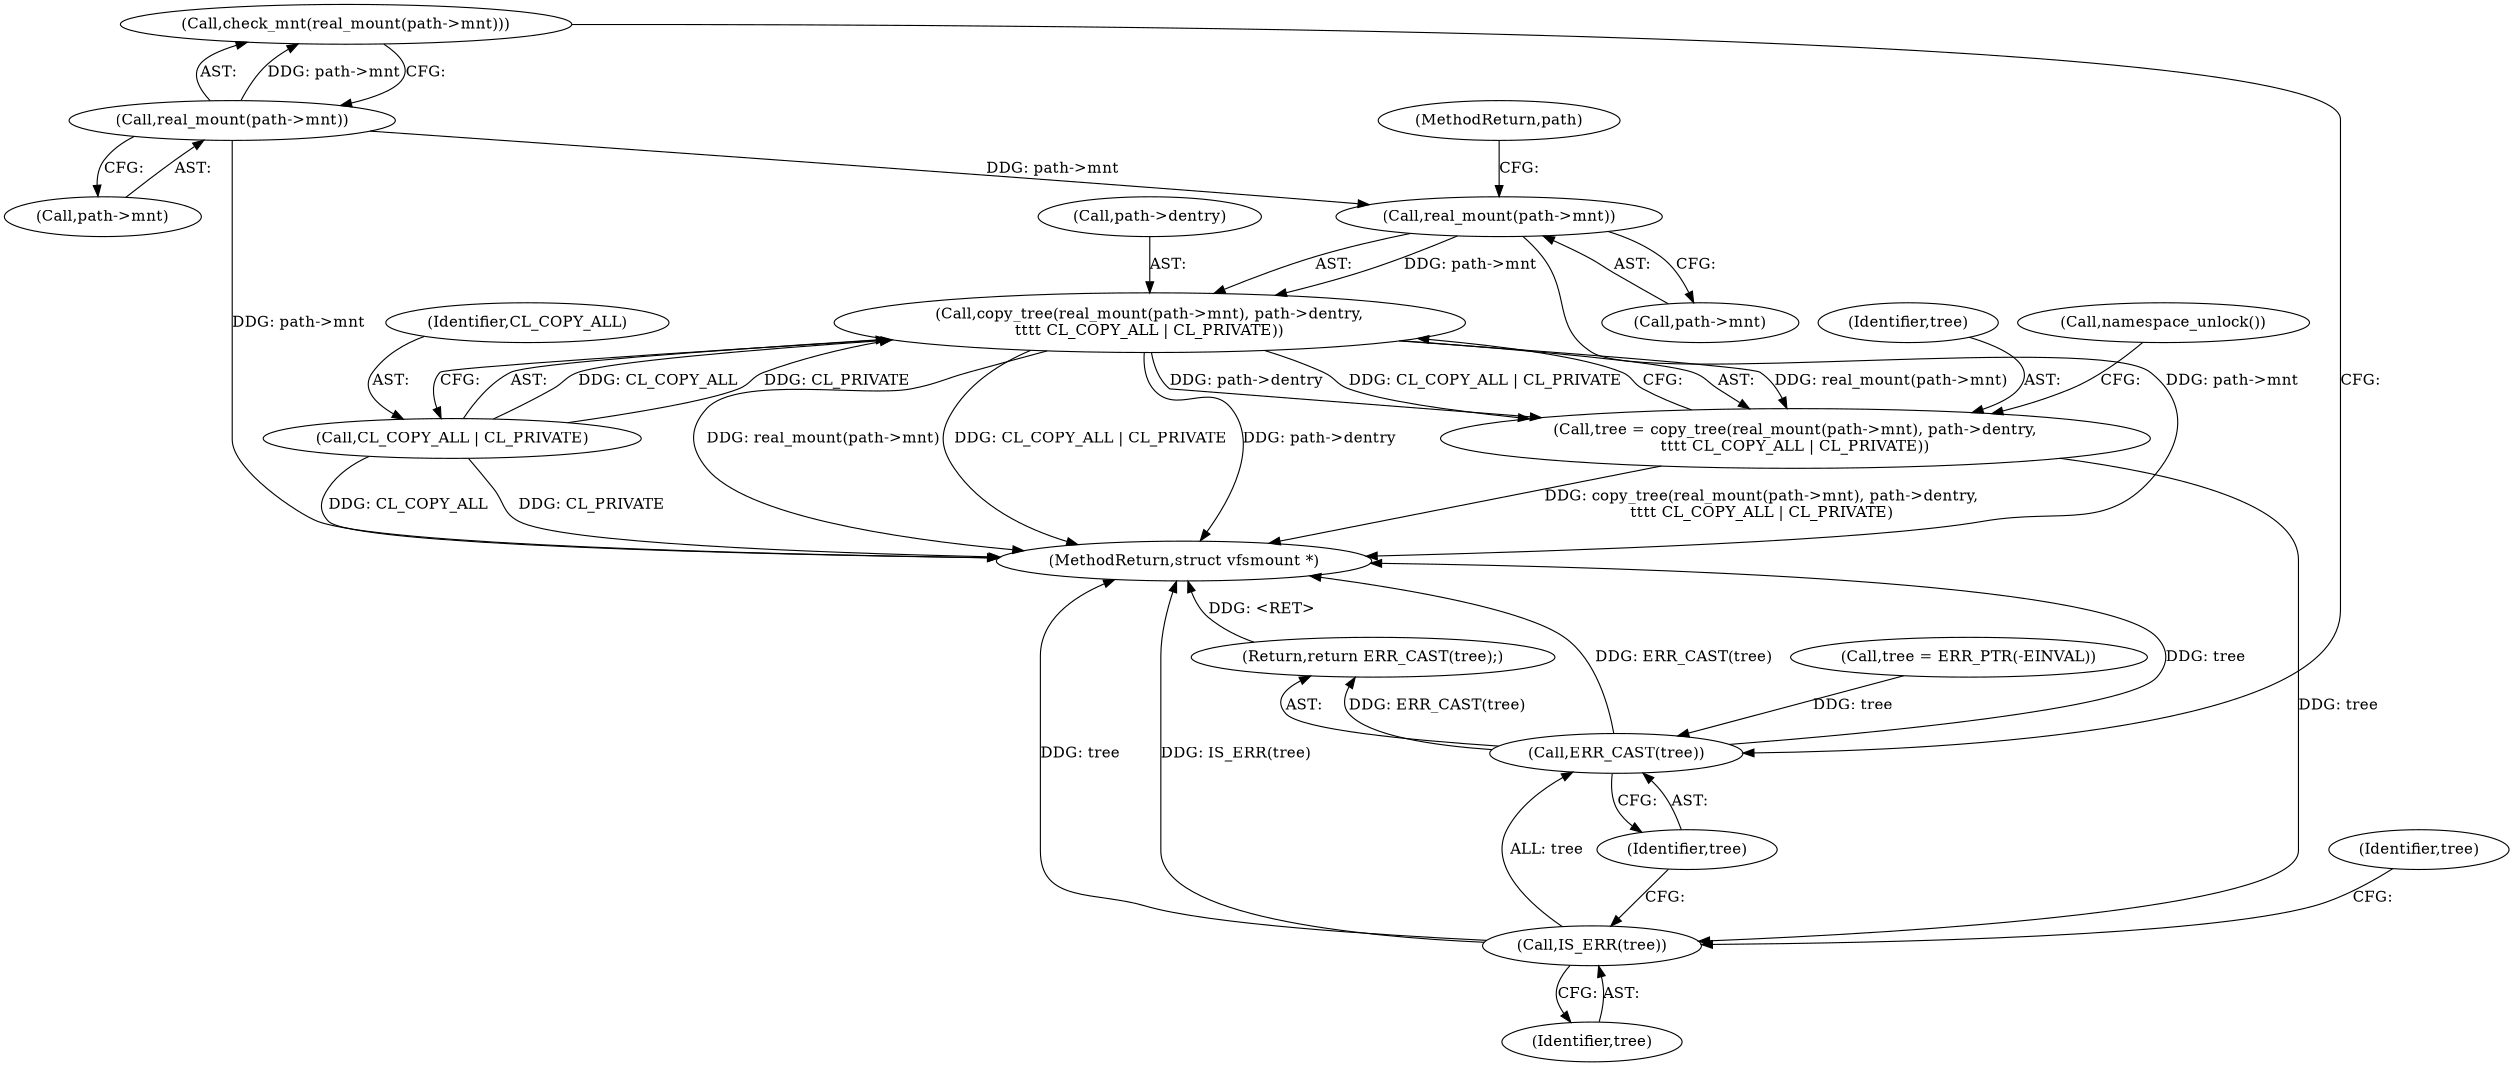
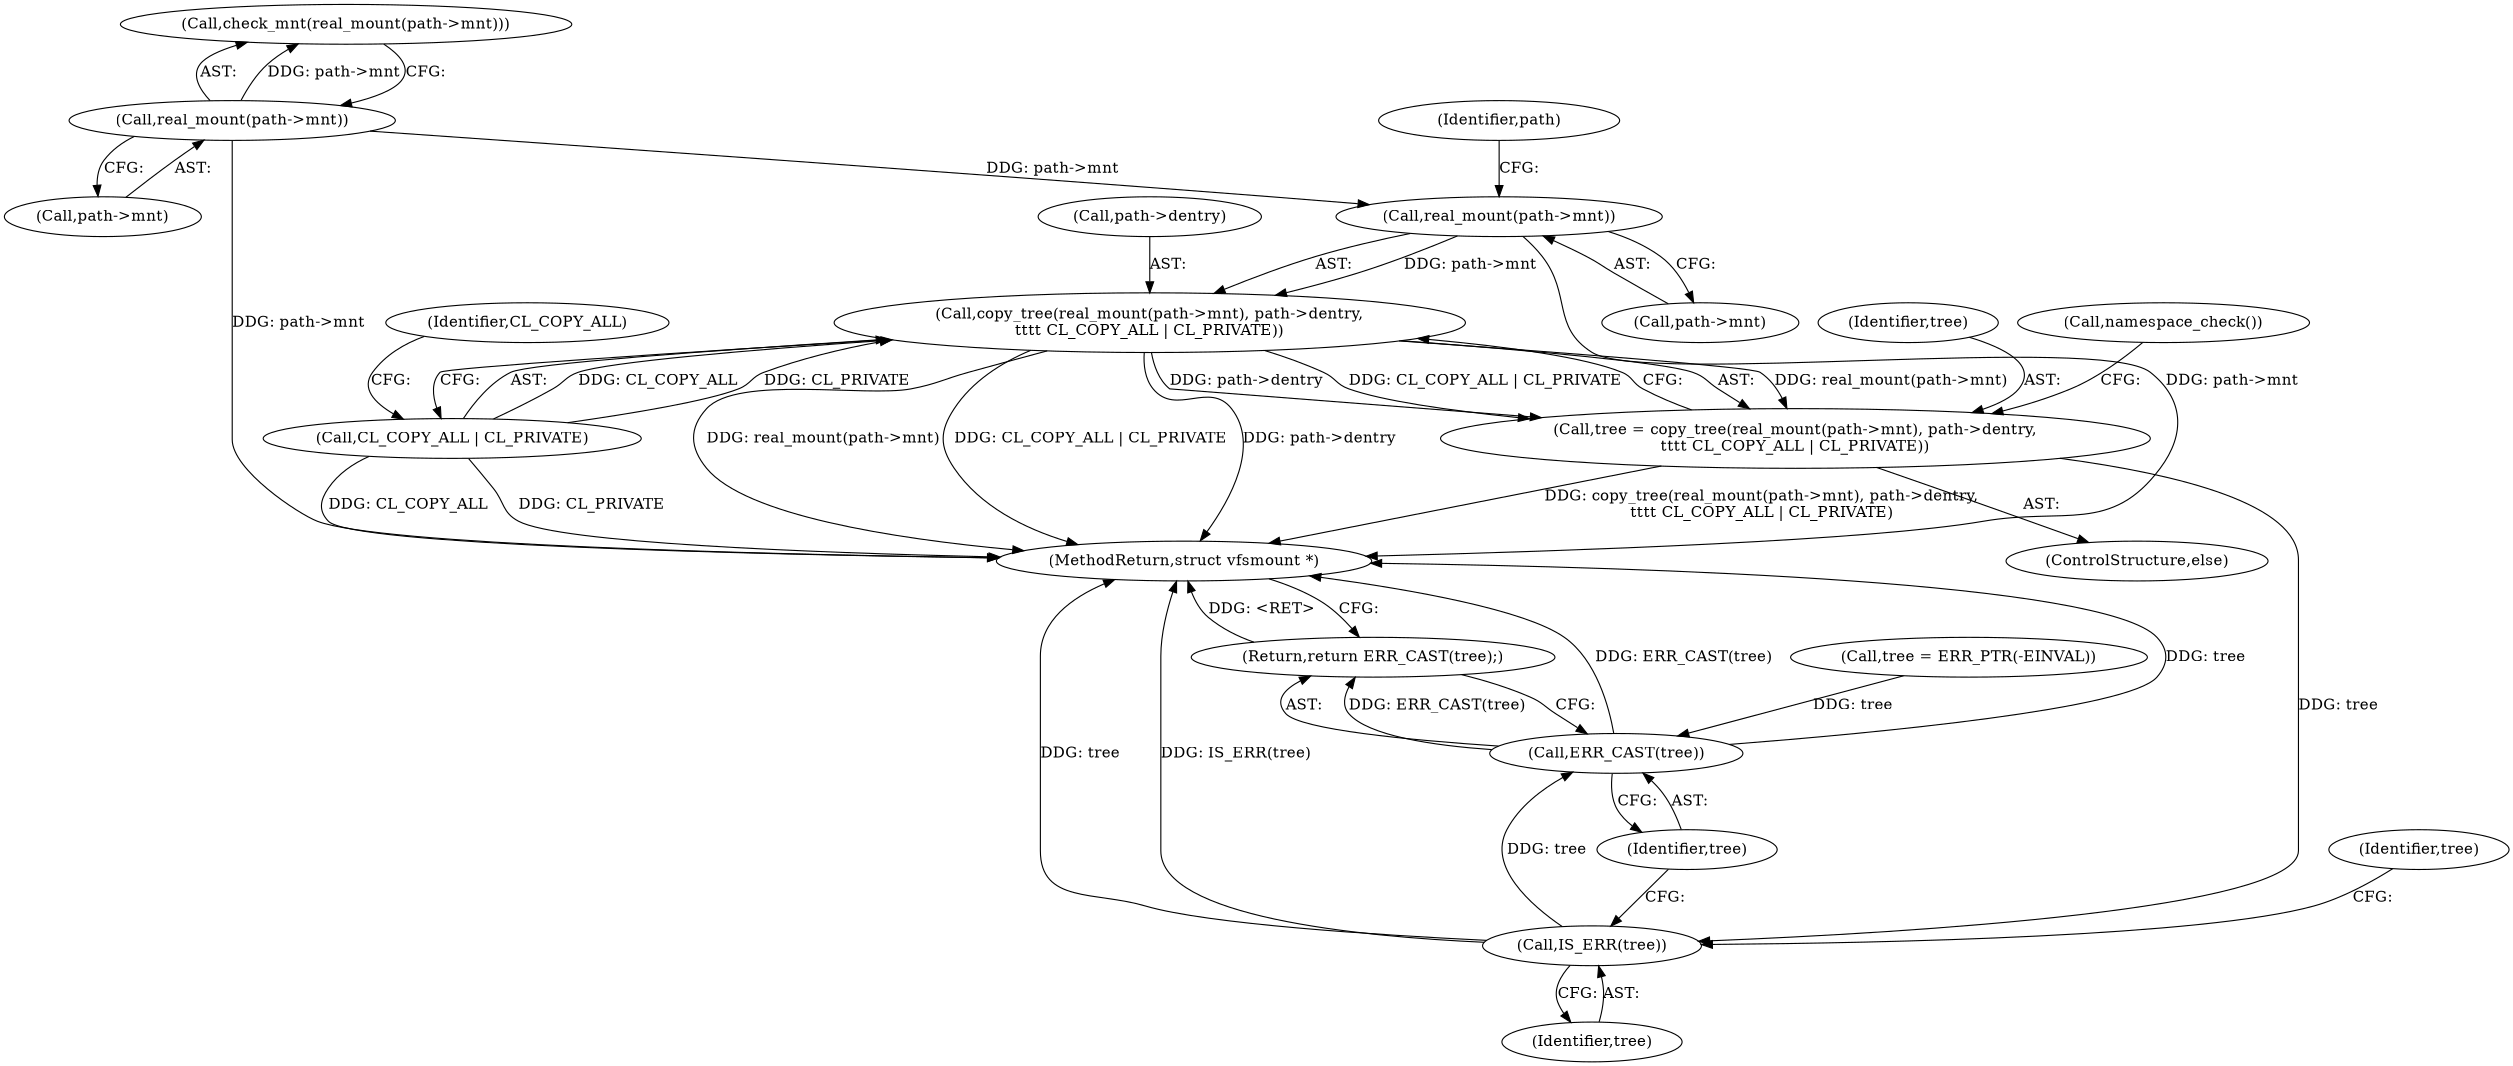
edge "(Call,check_mnt(real_mount(path->mnt)))" -> "(Call,ERR_CAST(tree))": now "(Return,return ERR_CAST(tree);)" -> "(Call,ERR_CAST(tree))"
node "(MethodReturn,path)": label "(MethodReturn,path)" -> "(Identifier,path)"
node "(Call,namespace_unlock())": label "(Call,namespace_unlock())" -> "(Call,namespace_check())"
edge "(Identifier,CL_COPY_ALL)" -> "(Call,CL_COPY_ALL | CL_PRIVATE)": label "AST: " -> "CFG: "
node "(ControlStructure,else)": added
edge "(MethodReturn,struct vfsmount *)" -> "(Return,return ERR_CAST(tree);)": added, label "CFG:"
edge "(Call,IS_ERR(tree))" -> "(Call,ERR_CAST(tree))": label "ALL: tree" -> "DDG: tree"
